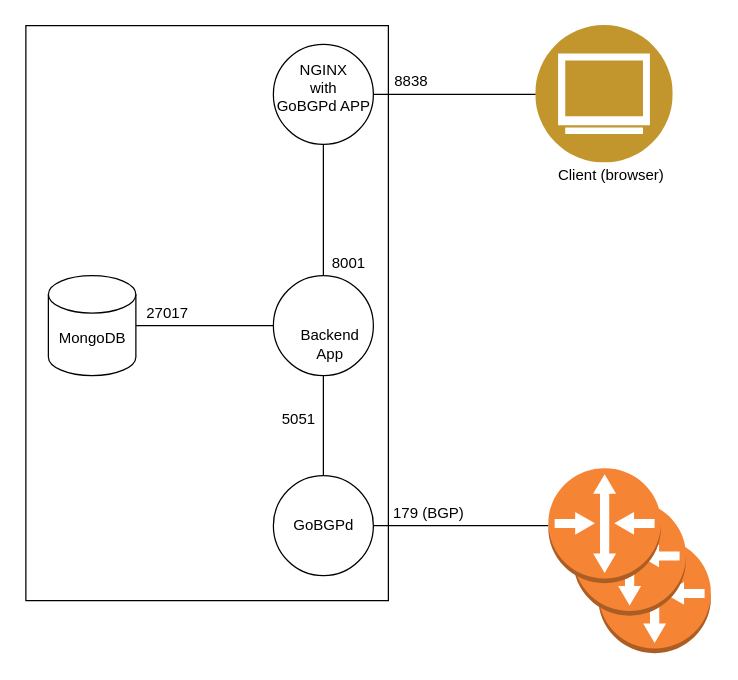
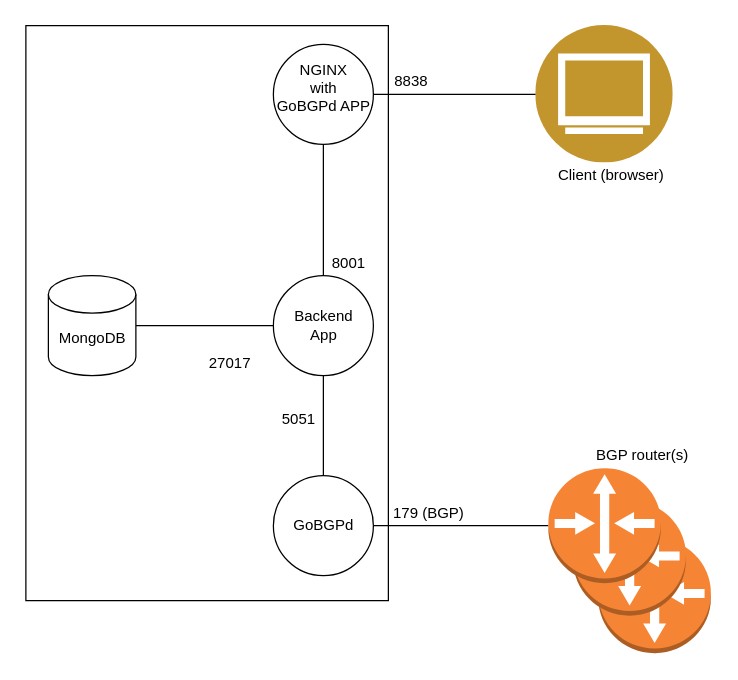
node "27017": moved (167, 313) -> (229, 363)
node "Backend App": moved (329, 344) -> (323, 326)
node "BGP router(s)": added
